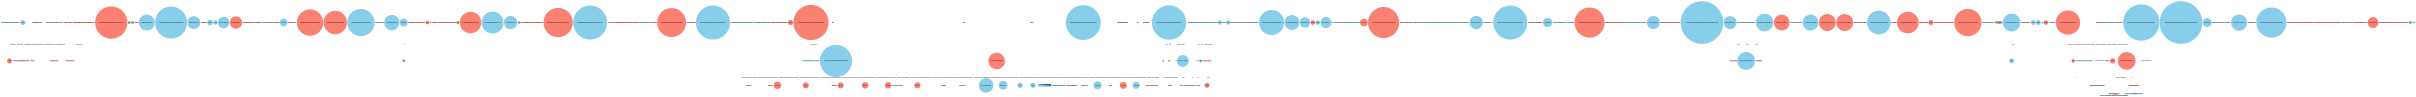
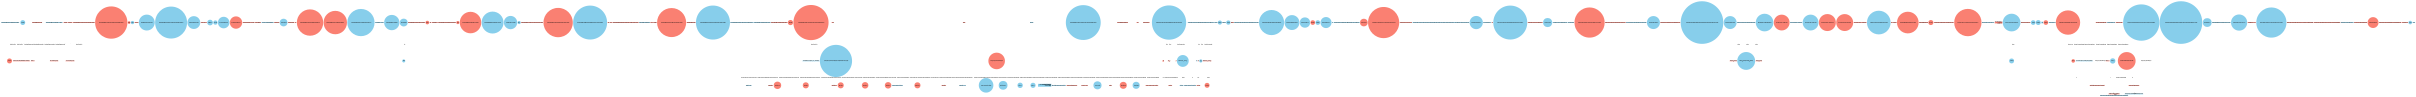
node "SetStartDate(2014, 03, 24)": fillcolor salmon -> skyblue
